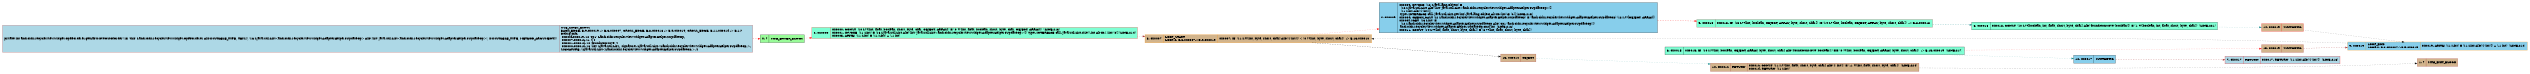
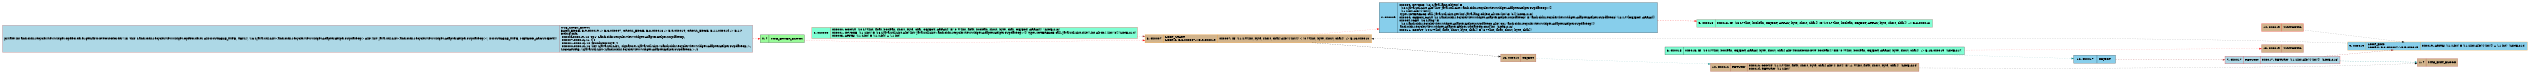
node "4: 0x0009": text "0x000f: IGET  (r3 I:int) =" -> "0x000f: IGET  (r3 I:lang) ="
node "8: 0x0018": removed
edge "0: ?" -> "2: 0x0000": now "0: ?" -> "3: 0x0007"
edge "15: 0x0019" -> "9: 0x0019": now "7: 0x0017" -> "9: 0x0019"
node "12: 0x0017": text "SYNTHETIC" -> "OBJECT"
edge "7: 0x0017" -> "1: ?": added
